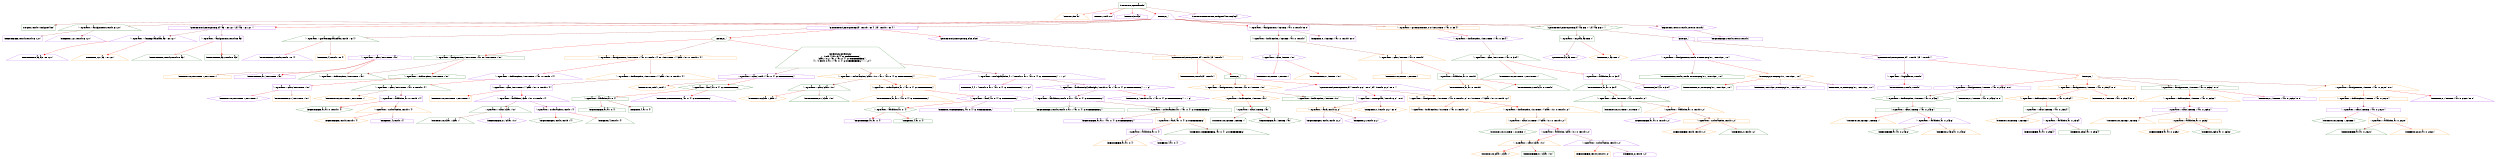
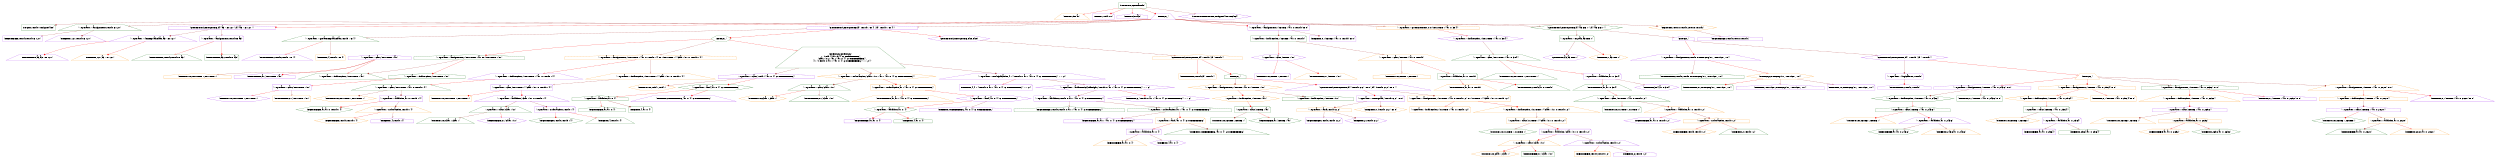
node "(RETURN,return result;,return result;)": color purple -> darkorange
